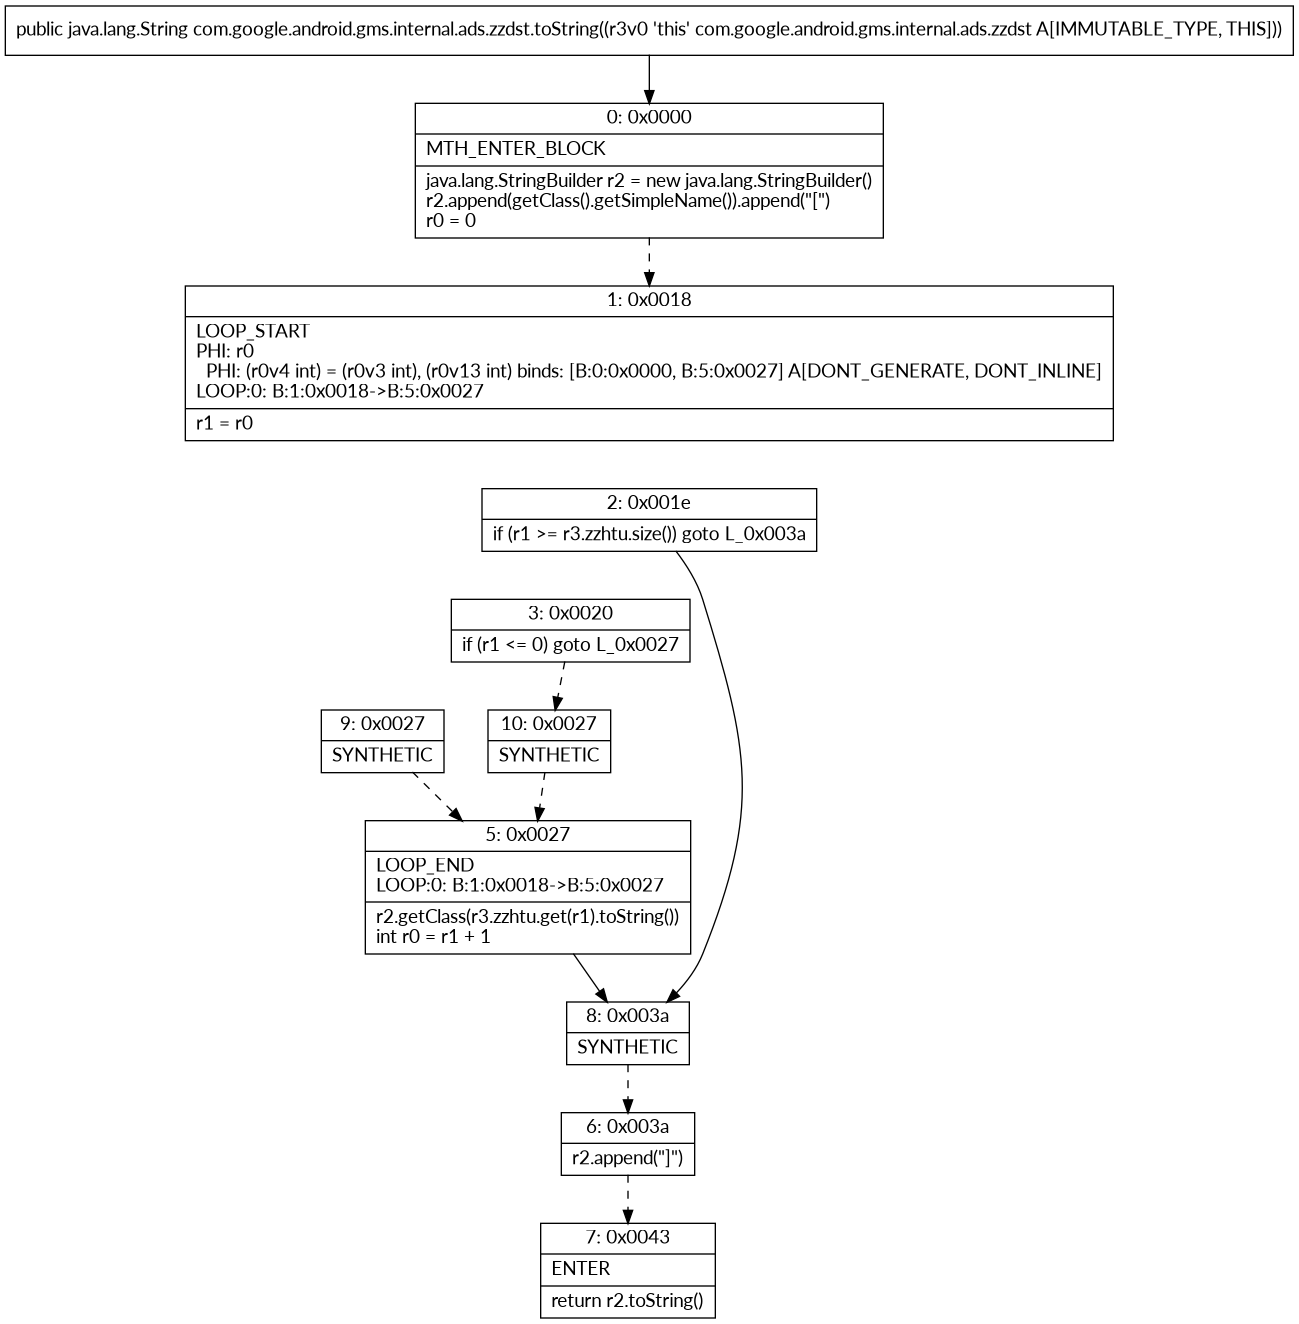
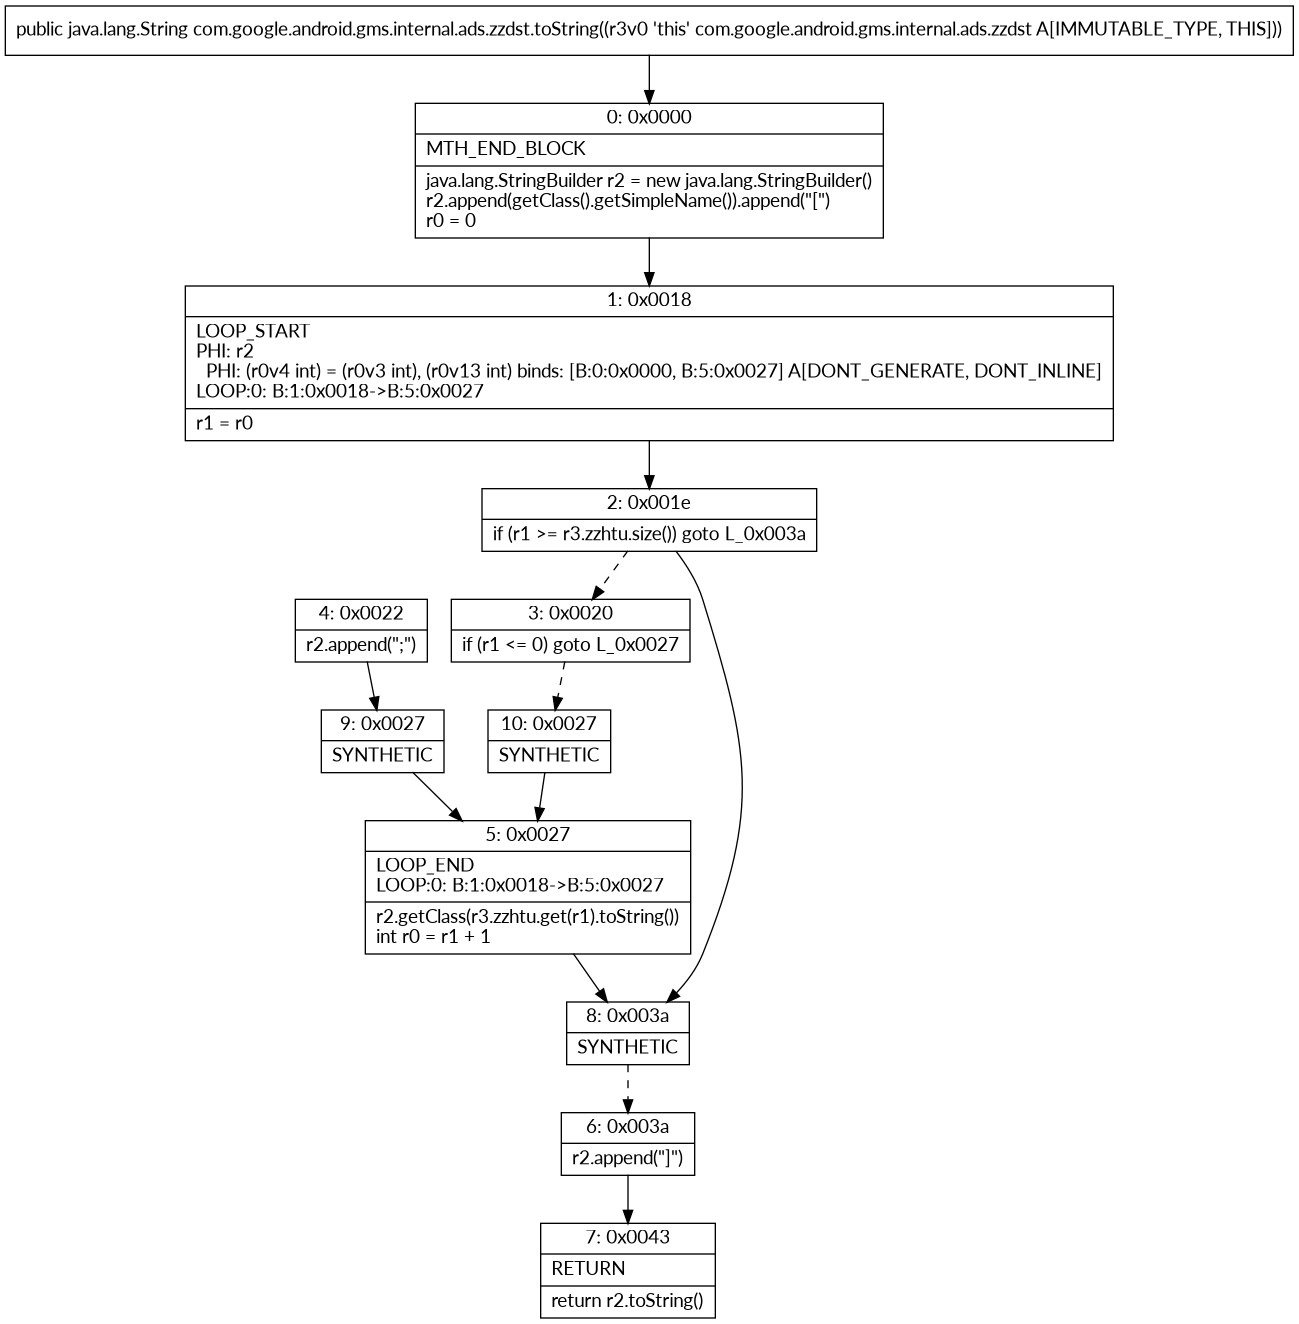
node "0: 0x0000": text "MTH_ENTER_BLOCK" -> "MTH_END_BLOCK"
edge "0: 0x0000" -> "1: 0x0018": style dashed -> solid
node "1: 0x0018": text "PHI: r0" -> "PHI: r2"
edge "1: 0x0018" -> "2: 0x001e": added
edge "2: 0x001e" -> "3: 0x0020": added
node "4: 0x0022": added
edge "10: 0x0027" -> "5: 0x0027": style dashed -> solid
edge "9: 0x0027" -> "5: 0x0027": style dashed -> solid
edge "6: 0x003a" -> "7: 0x0043": style dashed -> solid
node "7: 0x0043": text "ENTER" -> "RETURN"
